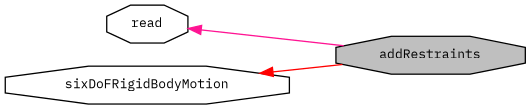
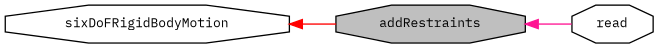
edge "addRestraints" -> "read": reversed
